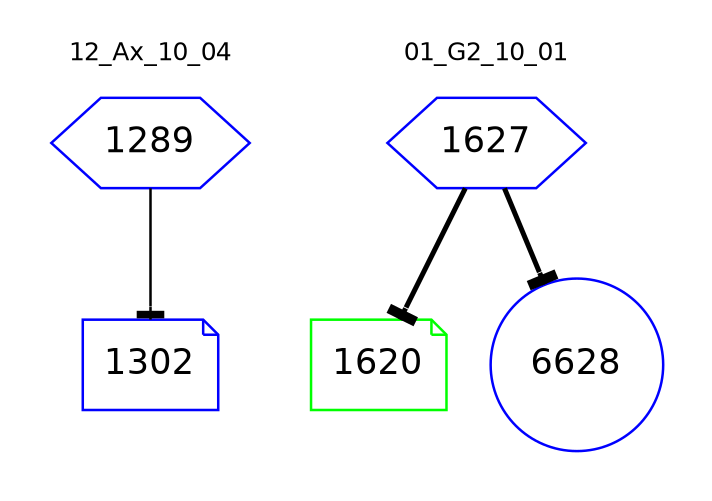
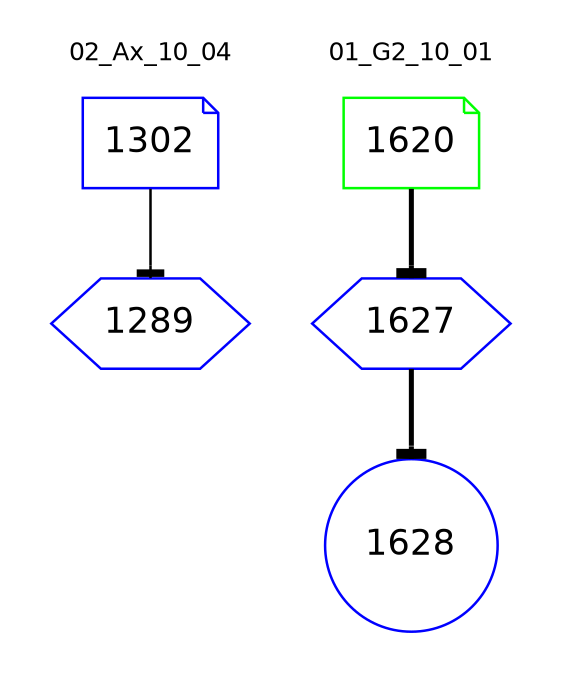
cluster "12_Ax_10_04": label "12_Ax_10_04" -> "02_Ax_10_04"
edge "1289" -> "1302": reversed
edge "1627" -> "1620": reversed
node "6628": label "6628" -> "1628"
